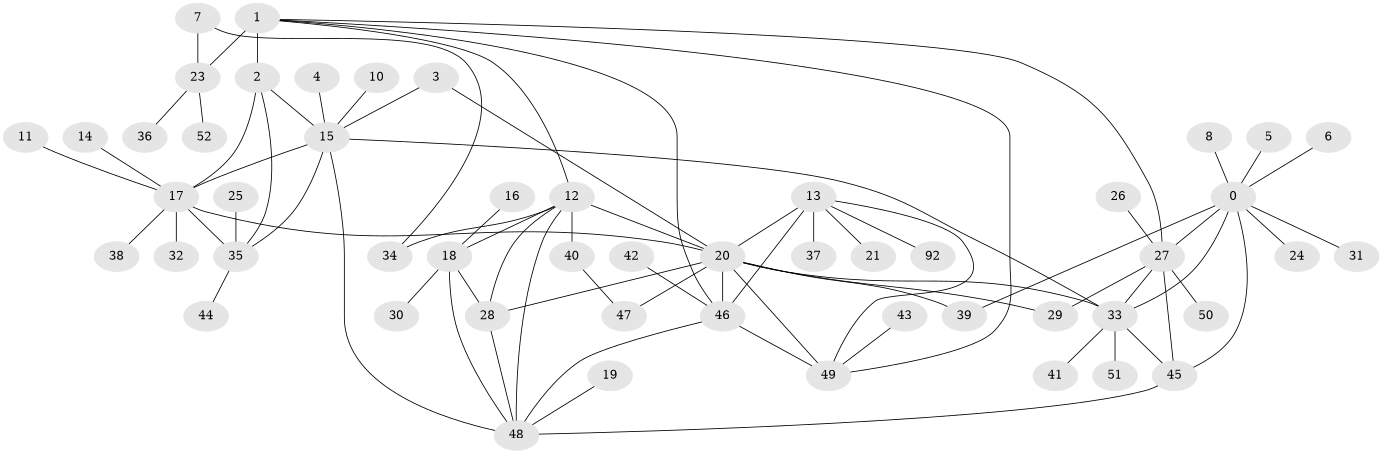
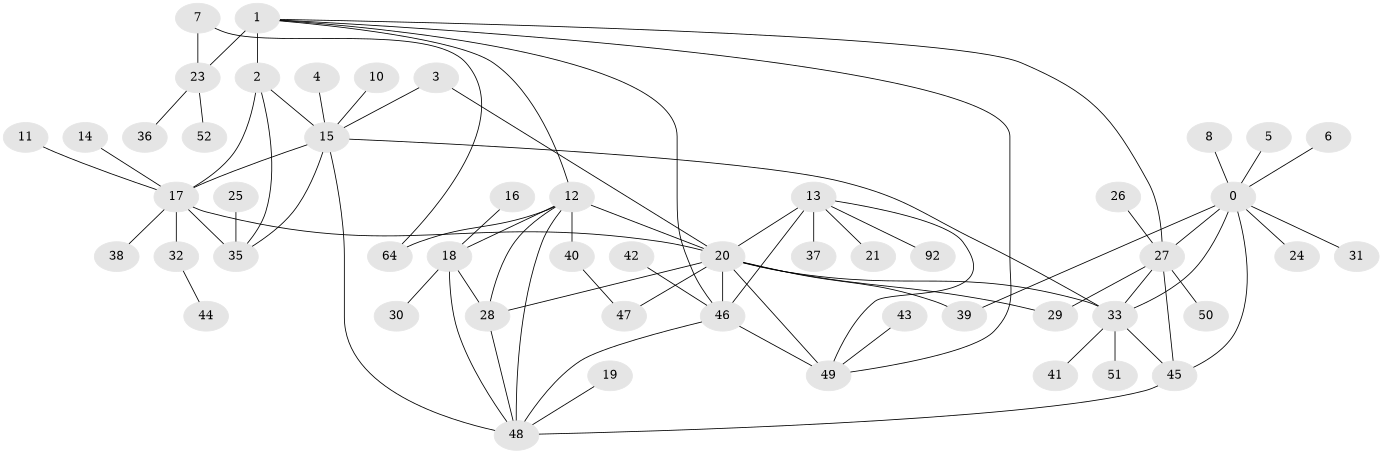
node "34": label "34" -> "64"
edge "35" -- "44": now "32" -- "44"
